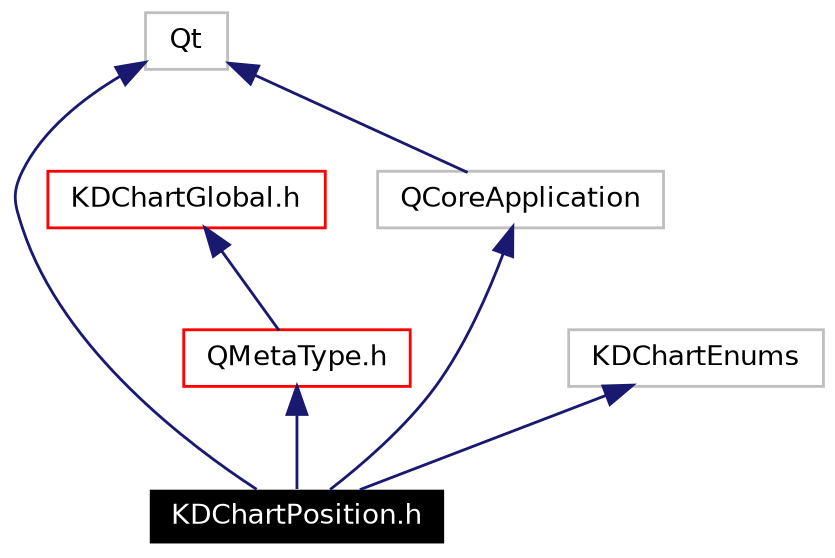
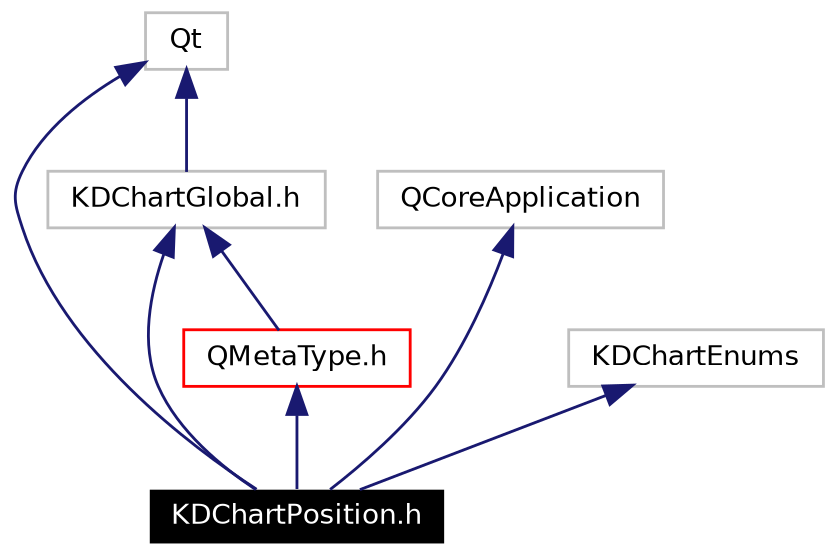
edge "QCoreApplication" -> "Qt": now "KDChartGlobal.h" -> "Qt"
node "KDChartGlobal.h": color red -> grey75
edge "KDChartPosition.h" -> "KDChartGlobal.h": added
